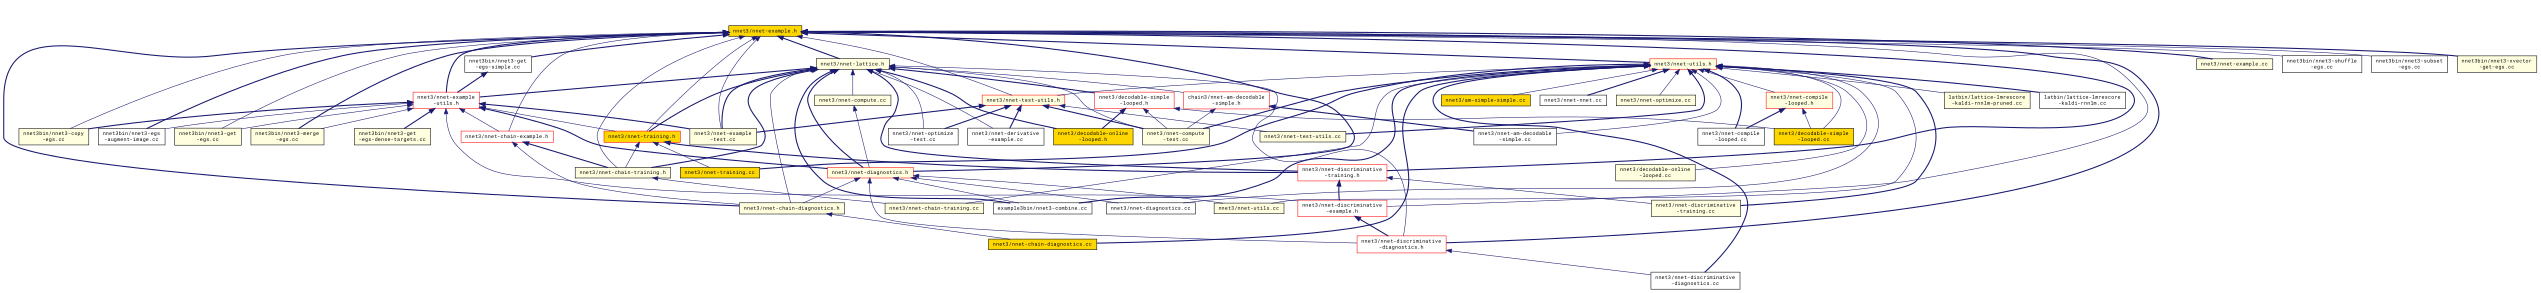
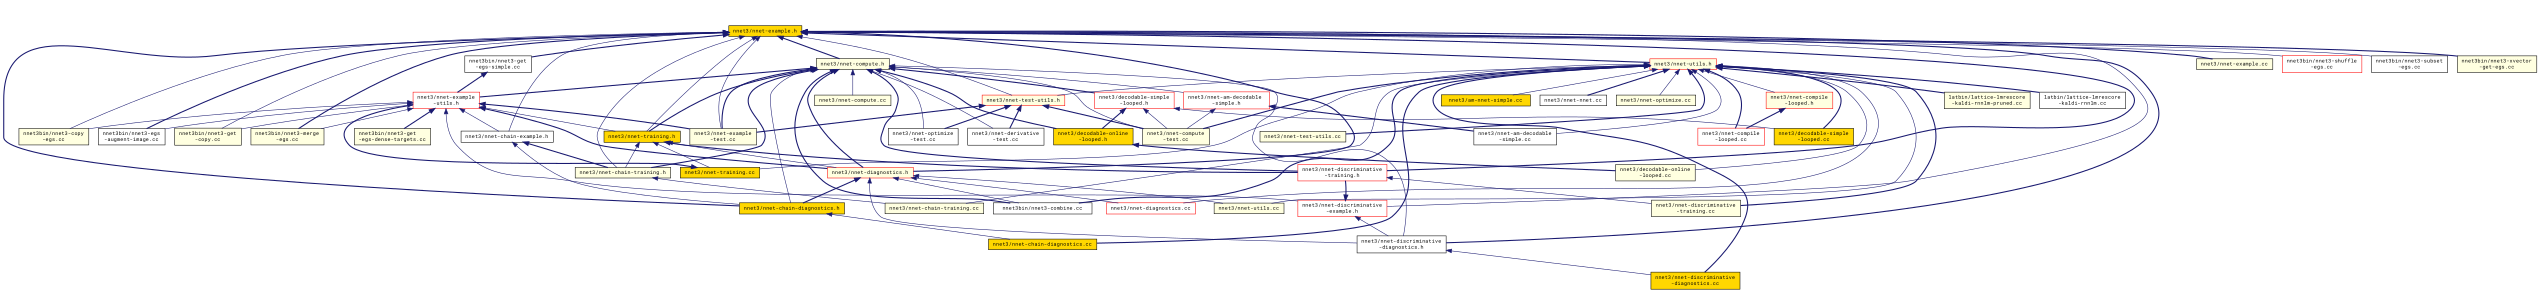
edge "nnet3/nnet-example -utils.h" -> "nnet3/nnet-example.h": now "nnet3/nnet-example -utils.h" -> "nnet3/nnet-training.cc"
node "nnet3/nnet-lattice.h": label "nnet3/nnet-lattice.h" -> "nnet3/nnet-compute.h"
node "nnet3bin/nnet3-shuffle -egs.cc": color black -> red
edge "latbin/lattice-lmrescore -kaldi-rnnlm-pruned.cc" -> "nnet3/nnet-utils.h": style solid -> bold
edge "nnet3/decodable-simple -looped.cc" -> "nnet3/nnet-utils.h": style solid -> bold
node "chain3/nnet-am-decodable -simple.h": label "chain3/nnet-am-decodable -simple.h" -> "nnet3/nnet-am-decodable -simple.h"
node "nnet3/am-simple-simple.cc": label "nnet3/am-simple-simple.cc" -> "nnet3/am-nnet-simple.cc"
edge "nnet3bin/nnet3-copy -egs.cc" -> "nnet3/nnet-example -utils.h": style bold -> solid
edge "nnet3/nnet-test-utils.cc" -> "nnet3/nnet-test-utils.h": removed
edge "nnet3/decodable-simple -looped.cc" -> "nnet3/nnet-compile -looped.h": removed
node "nnet3bin/nnet3-get -egs.cc": label "nnet3bin/nnet3-get -egs.cc" -> "nnet3bin/nnet3-get -copy.cc"
node "nnet3/nnet-chain-example.h": color red -> black
node "nnet3/nnet-training.h": color red -> black
node "nnet3/nnet-derivative -example.cc": label "nnet3/nnet-derivative -example.cc" -> "nnet3/nnet-derivative -test.cc"
node "nnet3/nnet-compile -looped.cc": color black -> red
edge "nnet3/nnet-diagnostics.h" -> "nnet3/nnet-compute.cc": now "nnet3/nnet-diagnostics.h" -> "nnet3/nnet-training.h"
edge "nnet3/nnet-training.cc" -> "nnet3/nnet-utils.h": style bold -> solid
edge "nnet3/decodable-online -looped.cc" -> "nnet3/decodable-online -looped.h": added
edge "nnet3/nnet-chain-diagnostics.h" -> "nnet3/nnet-diagnostics.h": style solid -> bold
edge "nnet3/nnet-discriminative -example.h" -> "nnet3/nnet-discriminative -training.h": reversed
node "nnet3/nnet-chain-diagnostics.h": fillcolor lightyellow -> gold
node "example3bin/nnet3-combine.cc": label "example3bin/nnet3-combine.cc" -> "nnet3bin/nnet3-combine.cc"
node "nnet3/nnet-diagnostics.cc": color black -> red
edge "nnet3/nnet-discriminative -diagnostics.h" -> "nnet3/nnet-discriminative -example.h": style bold -> solid
node "nnet3/nnet-discriminative -diagnostics.h": color red -> black
node "nnet3/nnet-discriminative -diagnostics.cc": fillcolor white -> gold
